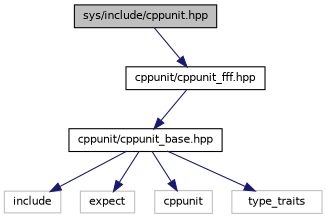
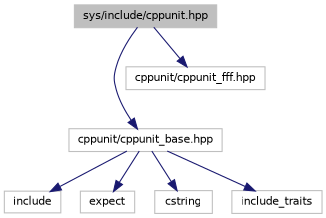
node "sys/include/cppunit.hpp": color black -> grey75
node "cppunit/cppunit_fff.hpp": color black -> grey75
edge "cppunit/cppunit_fff.hpp" -> "cppunit/cppunit_base.hpp": now "sys/include/cppunit.hpp" -> "cppunit/cppunit_base.hpp"
node "cppunit/cppunit_base.hpp": color black -> grey75
node "cppunit": label "cppunit" -> "cstring"
node "type_traits": label "type_traits" -> "include_traits"
